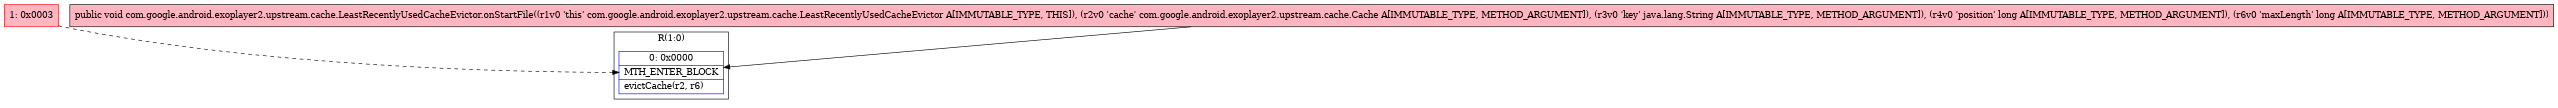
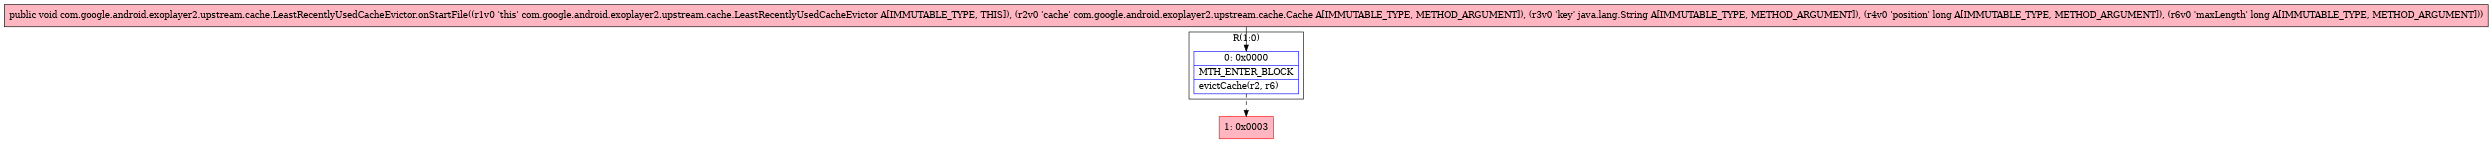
edge "1: 0x0003" -> "0: 0x0000": reversed
